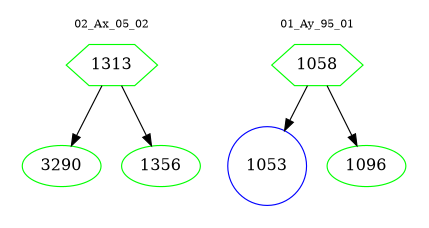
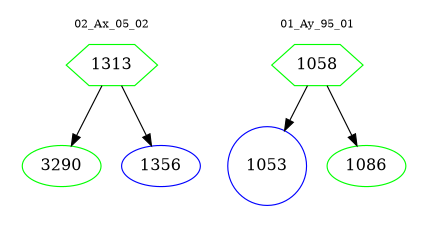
node "1356": color green -> blue
node "1096": label "1096" -> "1086"
